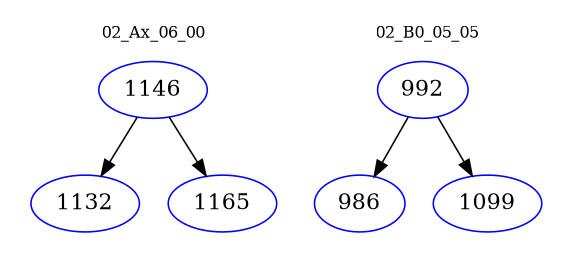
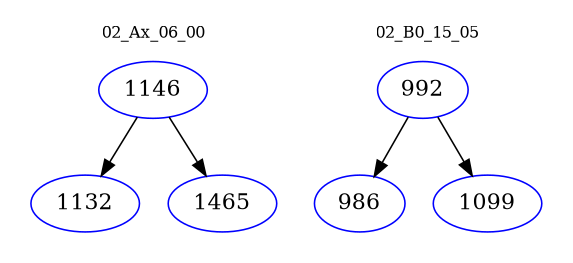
cluster "02_B0_05_05": label "02_B0_05_05" -> "02_B0_15_05"
node "1165": label "1165" -> "1465"
